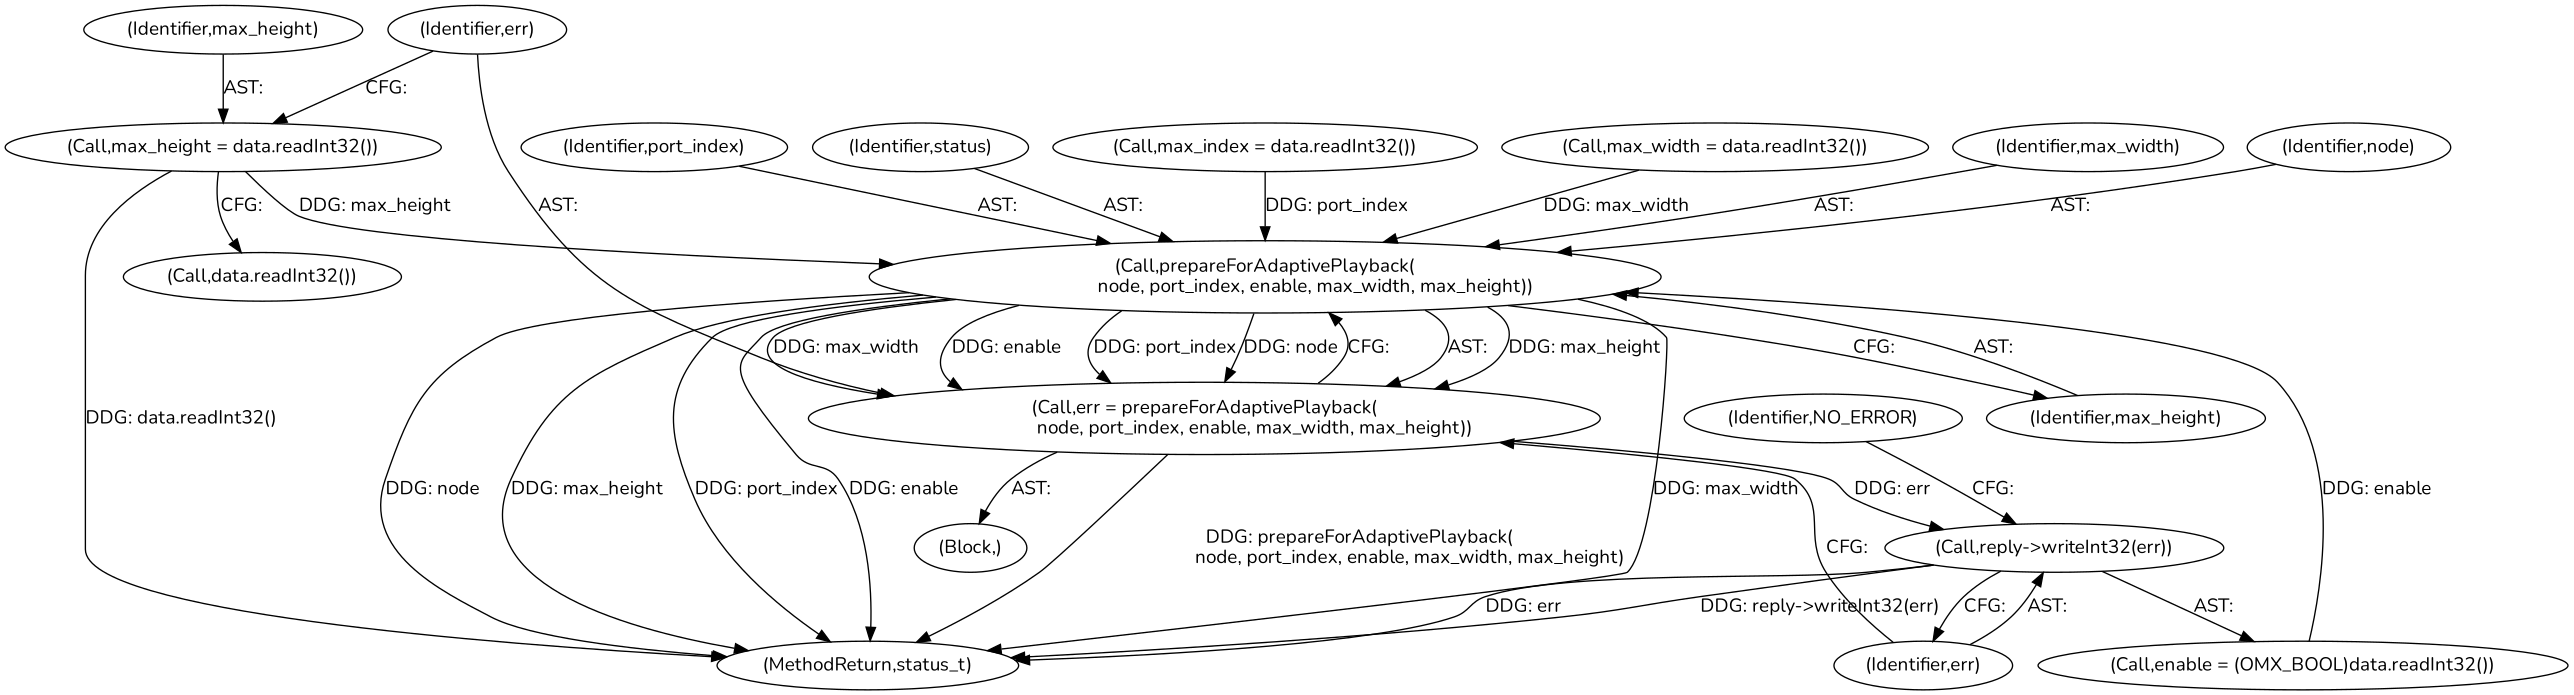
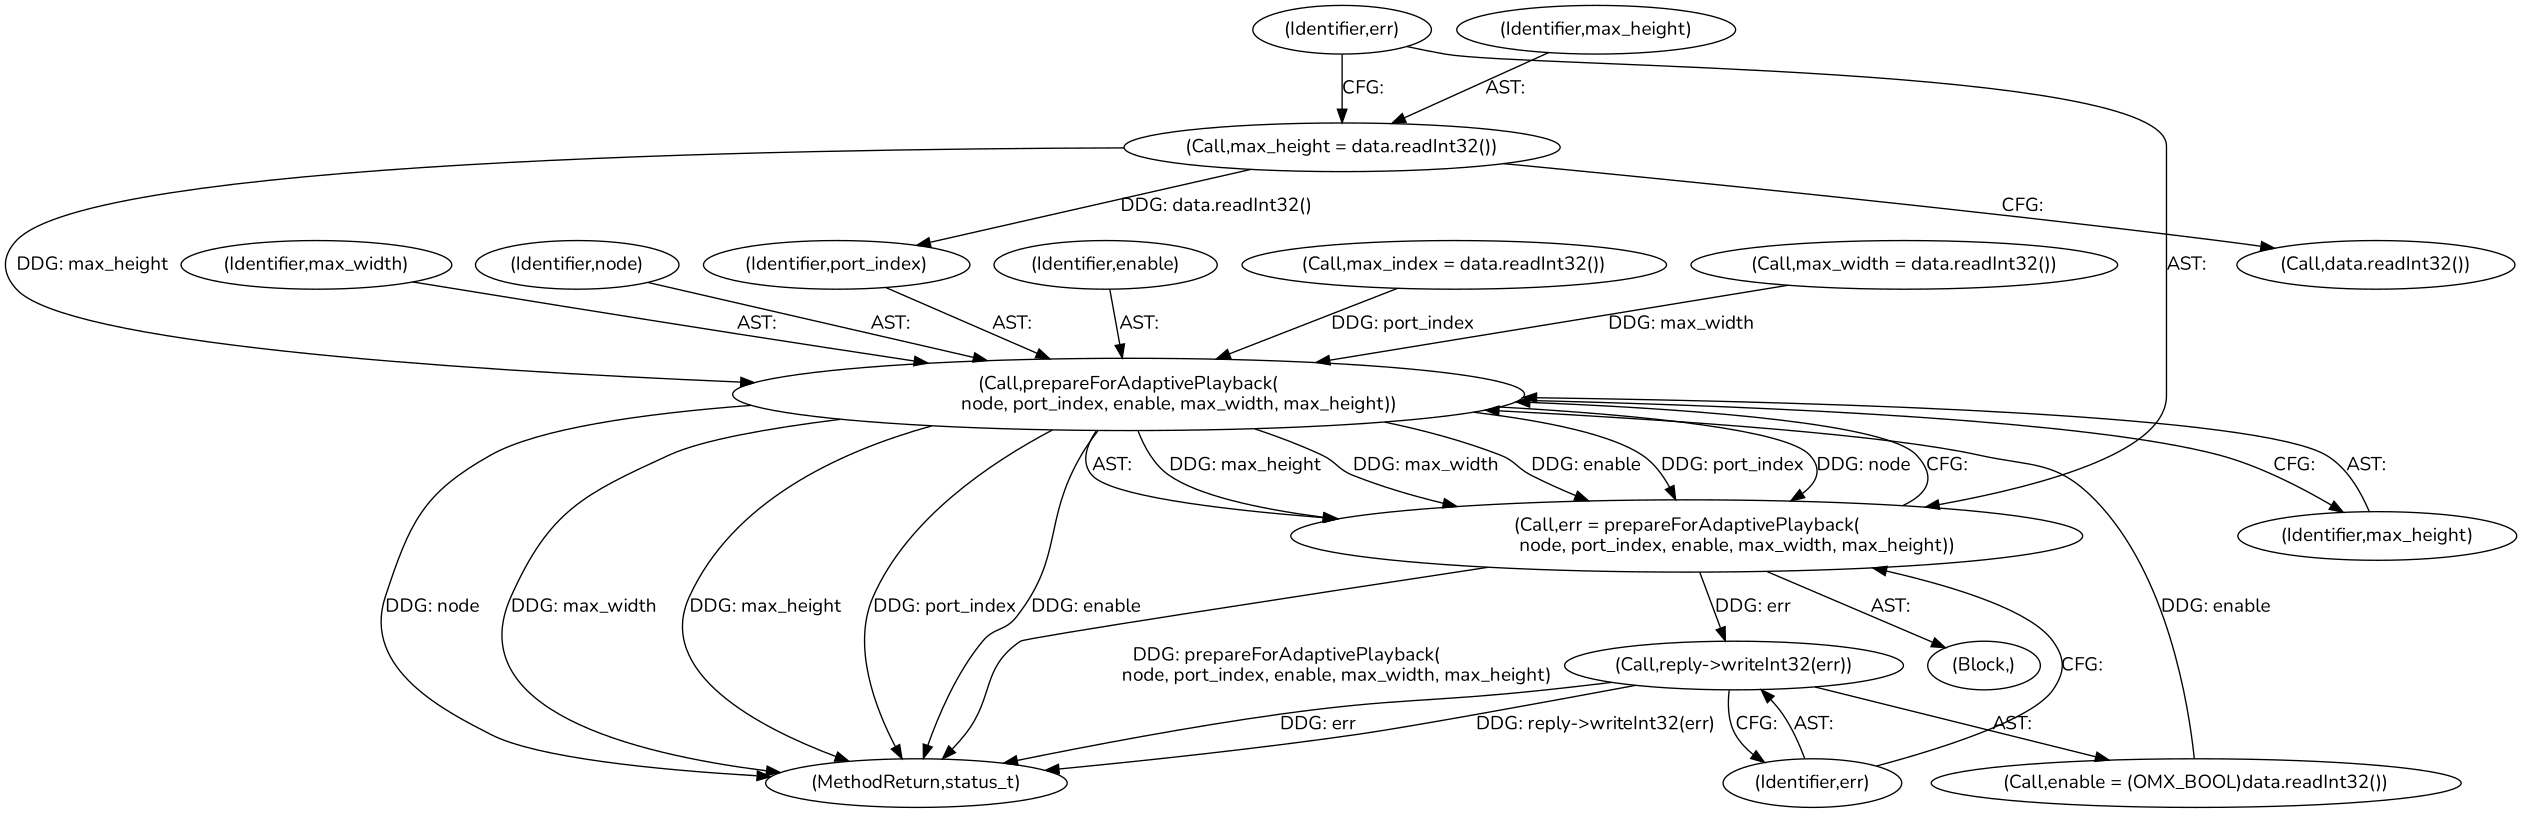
node "(Identifier,status)": label "(Identifier,status)" -> "(Identifier,enable)"
node "(Identifier,NO_ERROR)": removed
edge "(Call,max_height = data.readInt32())" -> "(MethodReturn,status_t)": now "(Call,max_height = data.readInt32())" -> "(Identifier,port_index)"
